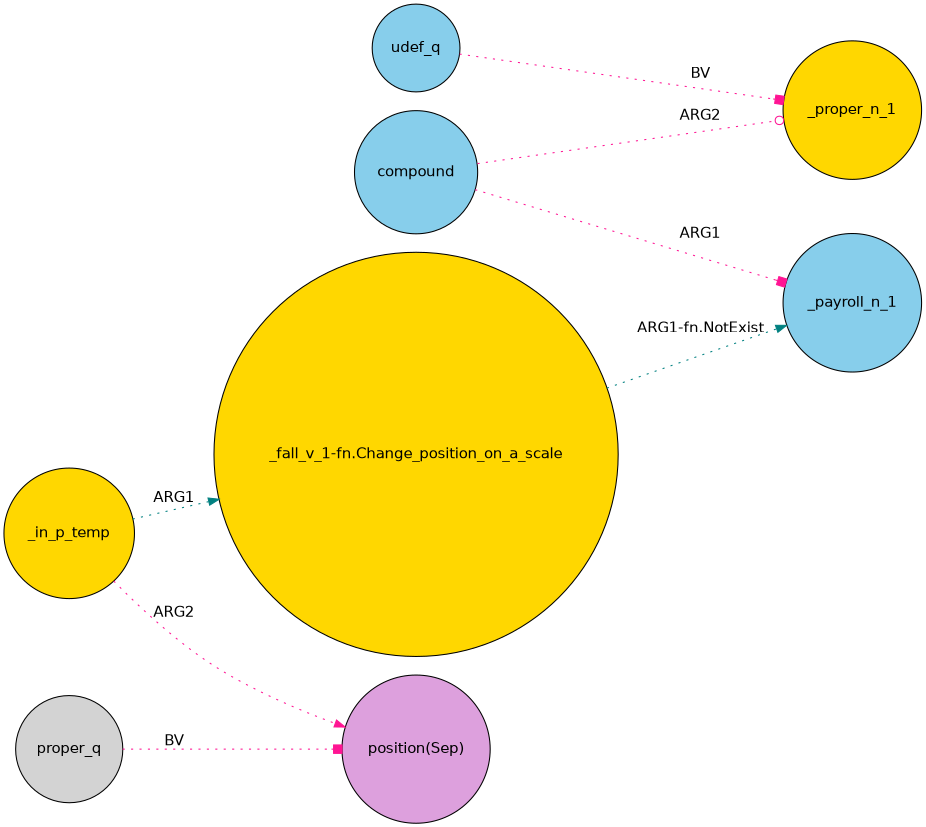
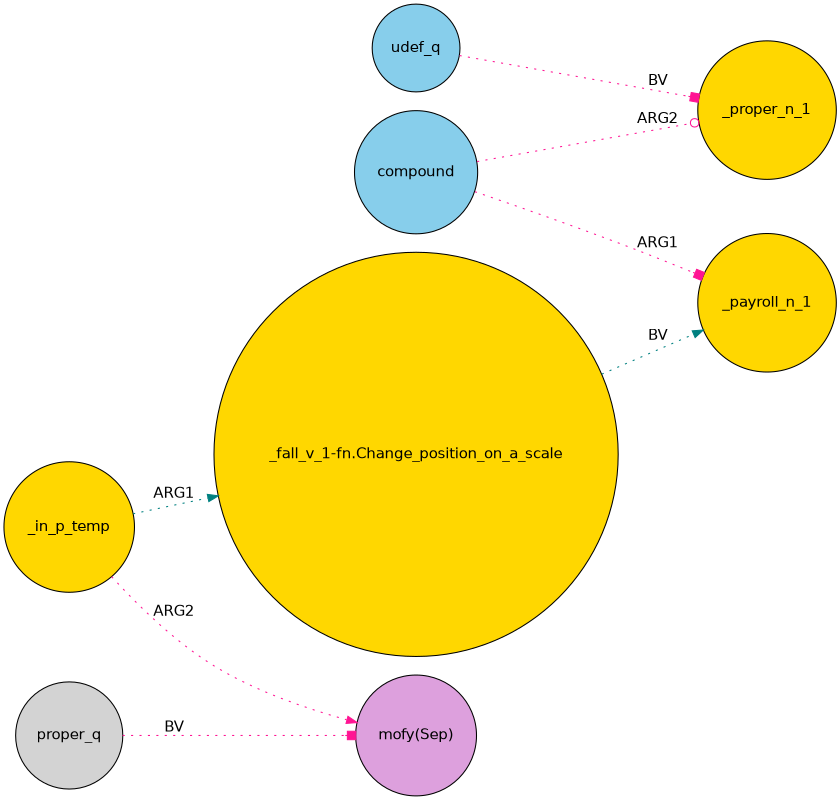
node "_payroll_n_1": fillcolor skyblue -> gold
edge "_fall_v_1-fn.Change_position_on_a_scale" -> "_payroll_n_1": label "ARG1-fn.NotExist" -> "BV"
node "position(Sep)": label "position(Sep)" -> "mofy(Sep)"
